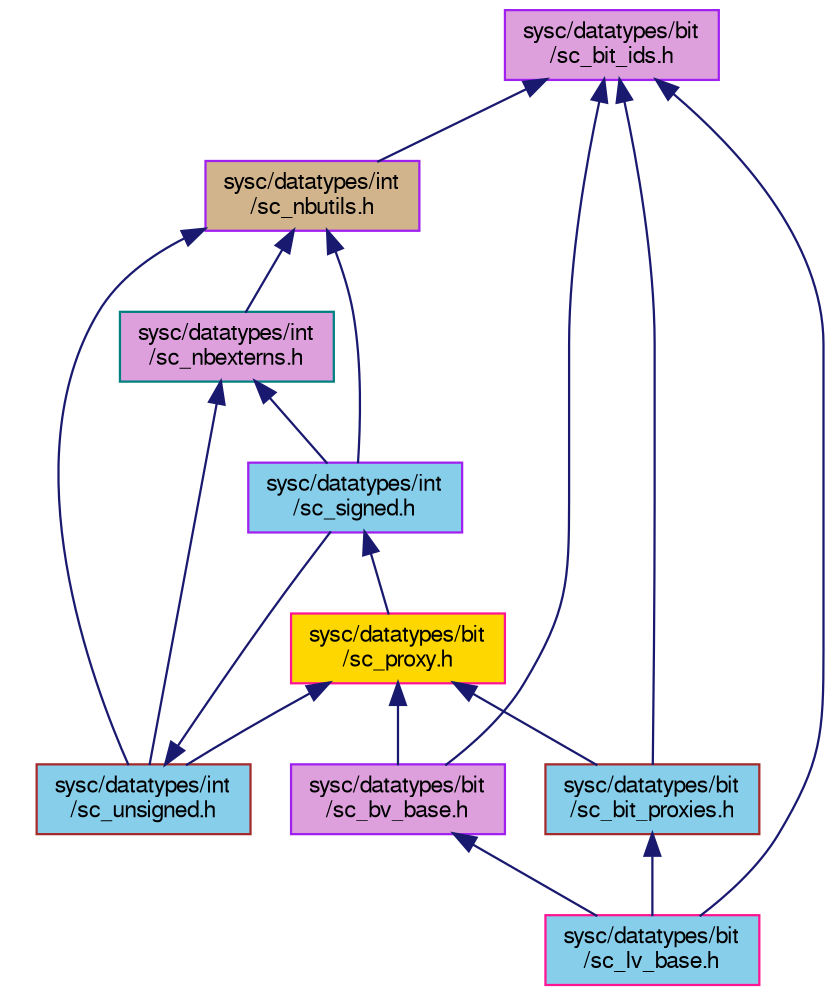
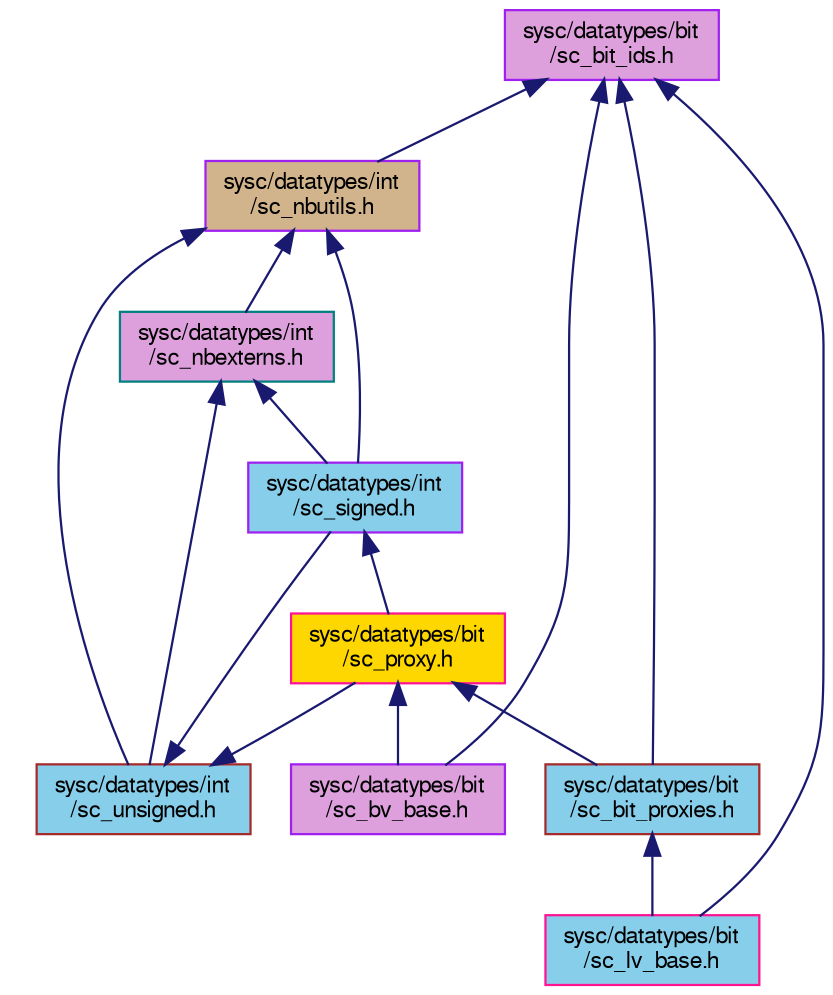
edge "sysc/datatypes/int /sc_unsigned.h" -> "sysc/datatypes/bit /sc_proxy.h": reversed
edge "sysc/datatypes/bit /sc_lv_base.h" -> "sysc/datatypes/bit /sc_bv_base.h": removed
